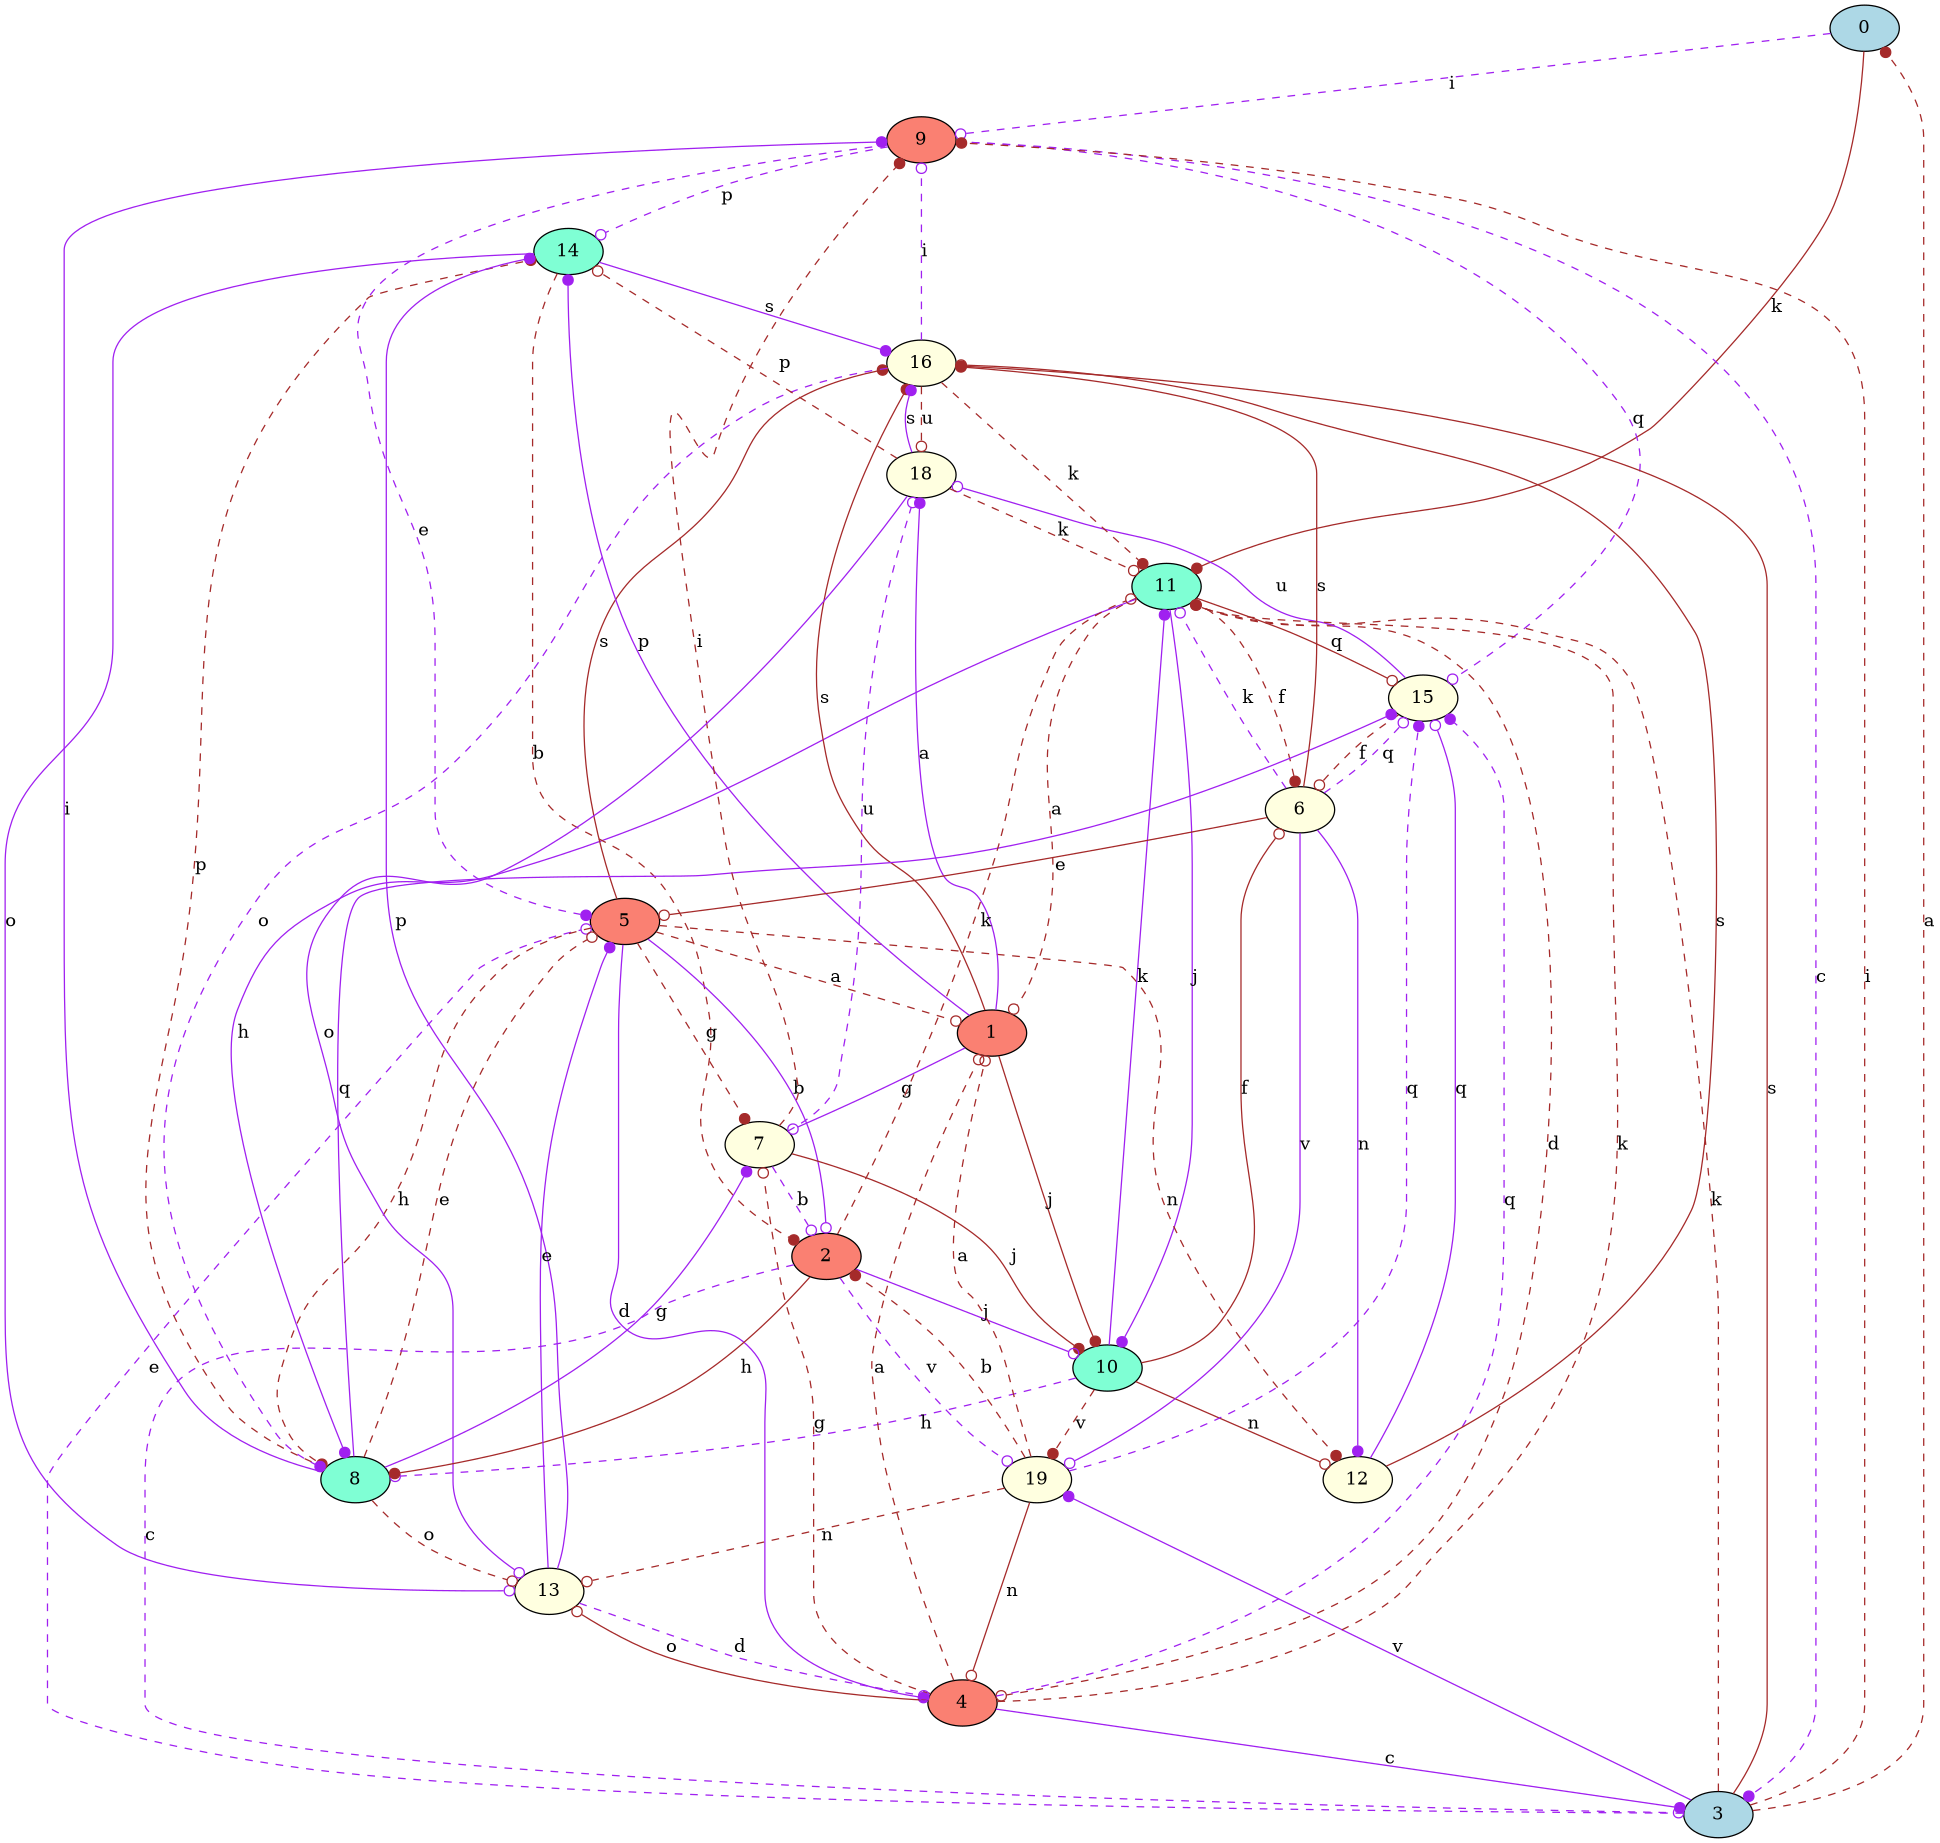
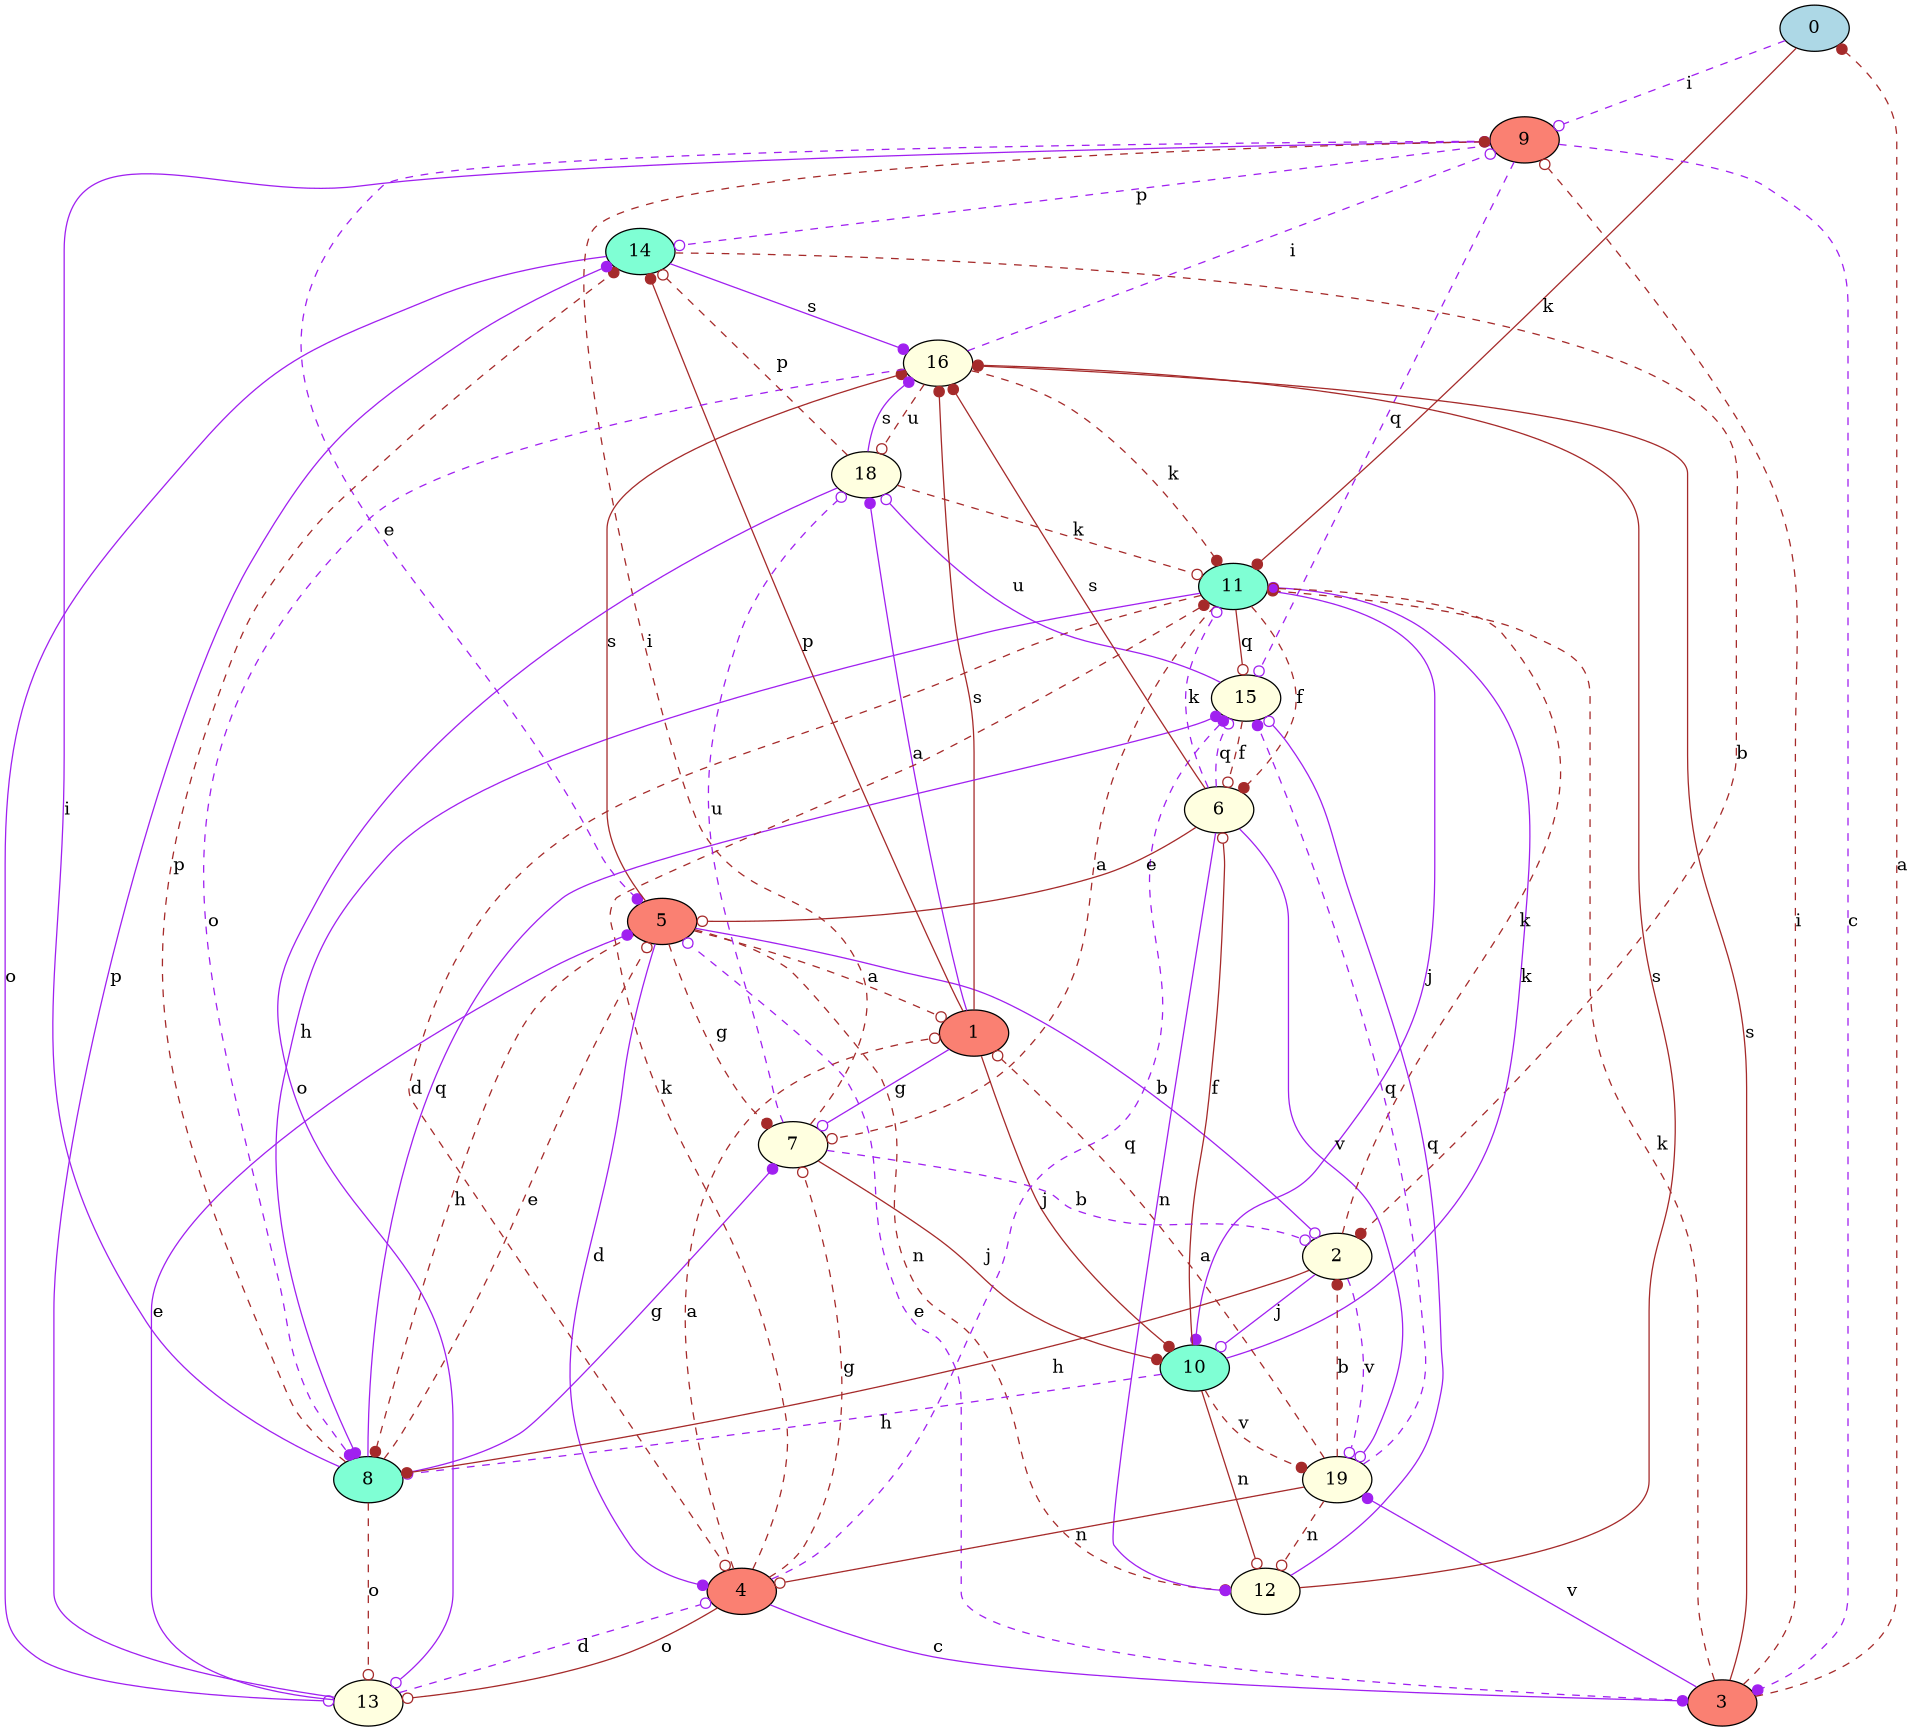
edge "3" -> "9": arrowhead dot -> odot
edge "1" -> "14": color purple -> brown
edge "11" -> "1": now "11" -> "7"
node "2": fillcolor salmon -> lightyellow
edge "19" -> "13": now "19" -> "12"
edge "2" -> "3": removed, label "c"
node "3": fillcolor lightblue -> salmon
